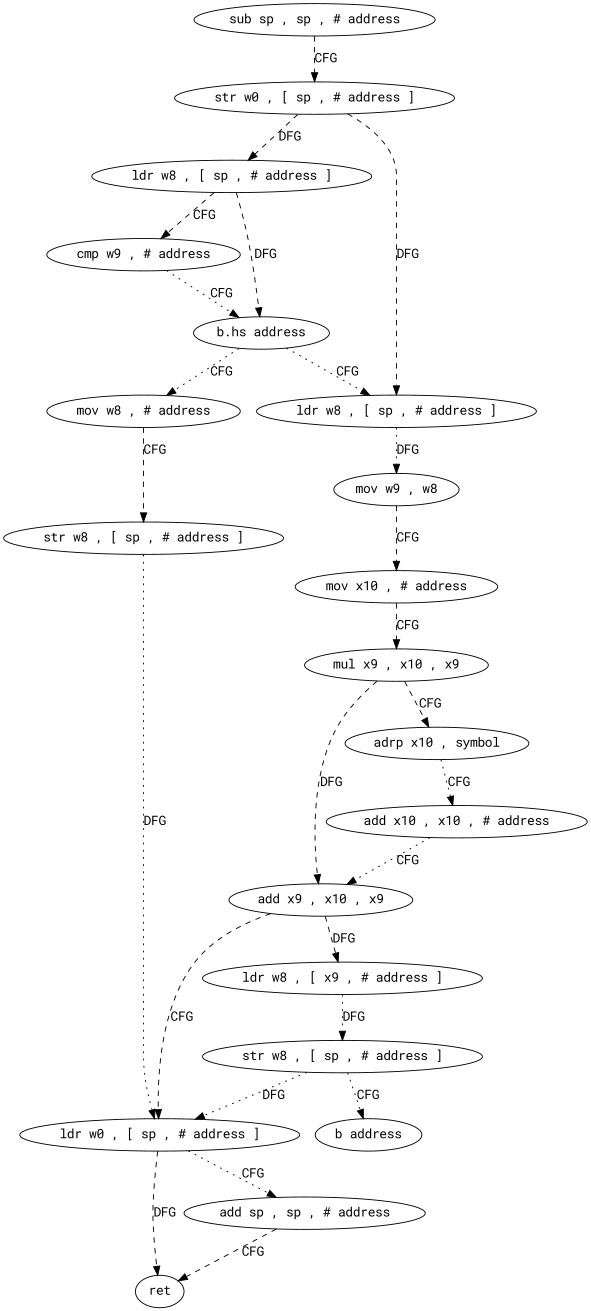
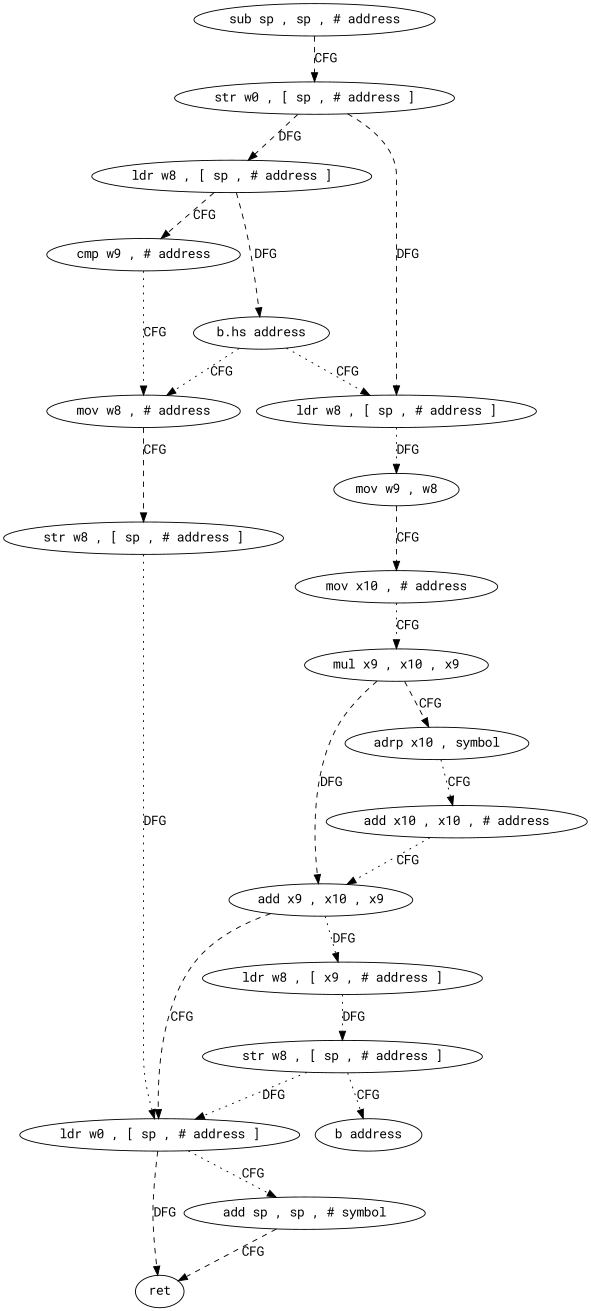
edge "cmp w9 , # address" -> "b.hs address": now "cmp w9 , # address" -> "mov w8 , # address"
edge "mov x10 , # address" -> "mul x9 , x10 , x9": style dashed -> dotted
edge "add x9 , x10 , x9" -> "ldr w8 , [ x9 , # address ]": style dashed -> dotted
node "add sp , sp , # address": label "add sp , sp , # address" -> "add sp , sp , # symbol"
